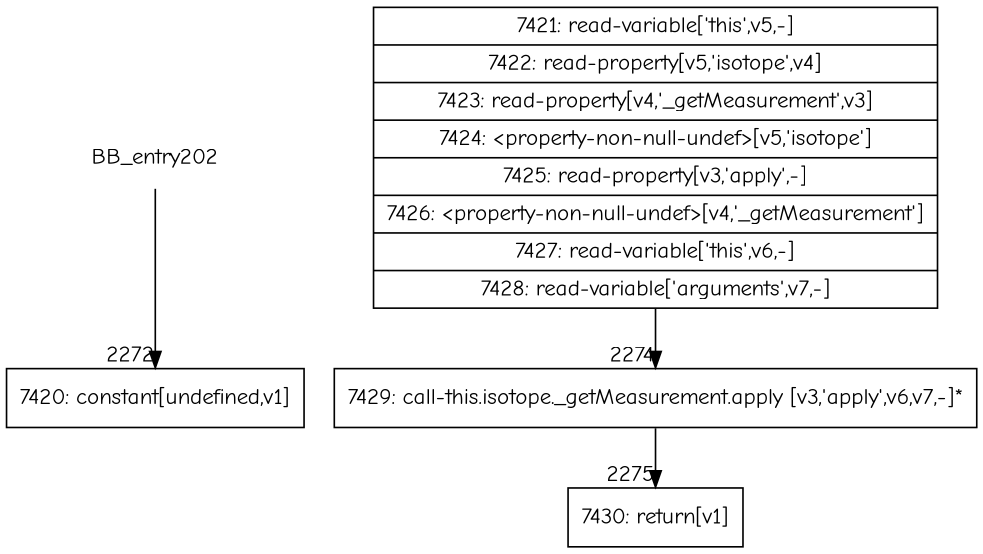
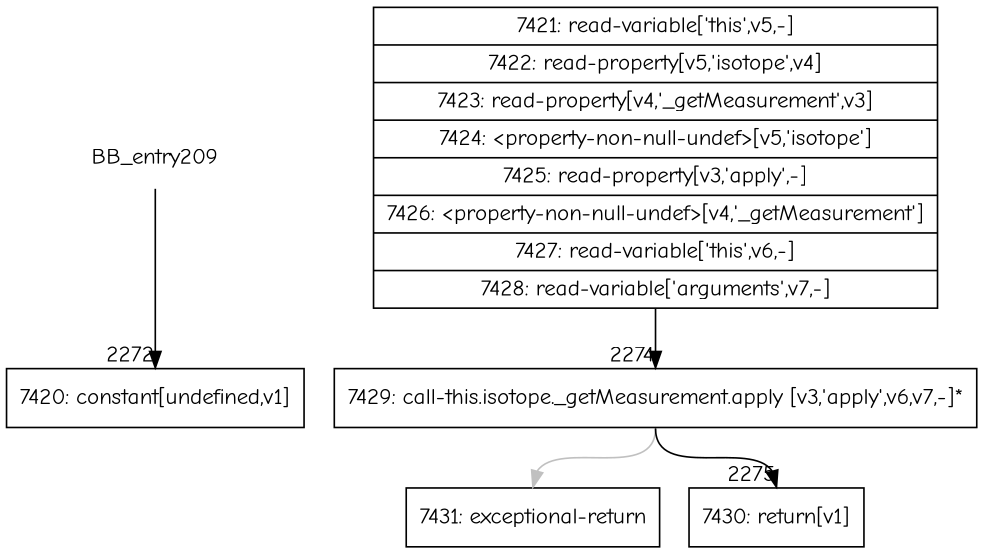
node "BB_entry202": label "BB_entry202" -> "BB_entry209"
node "7431: exceptional-return": added
